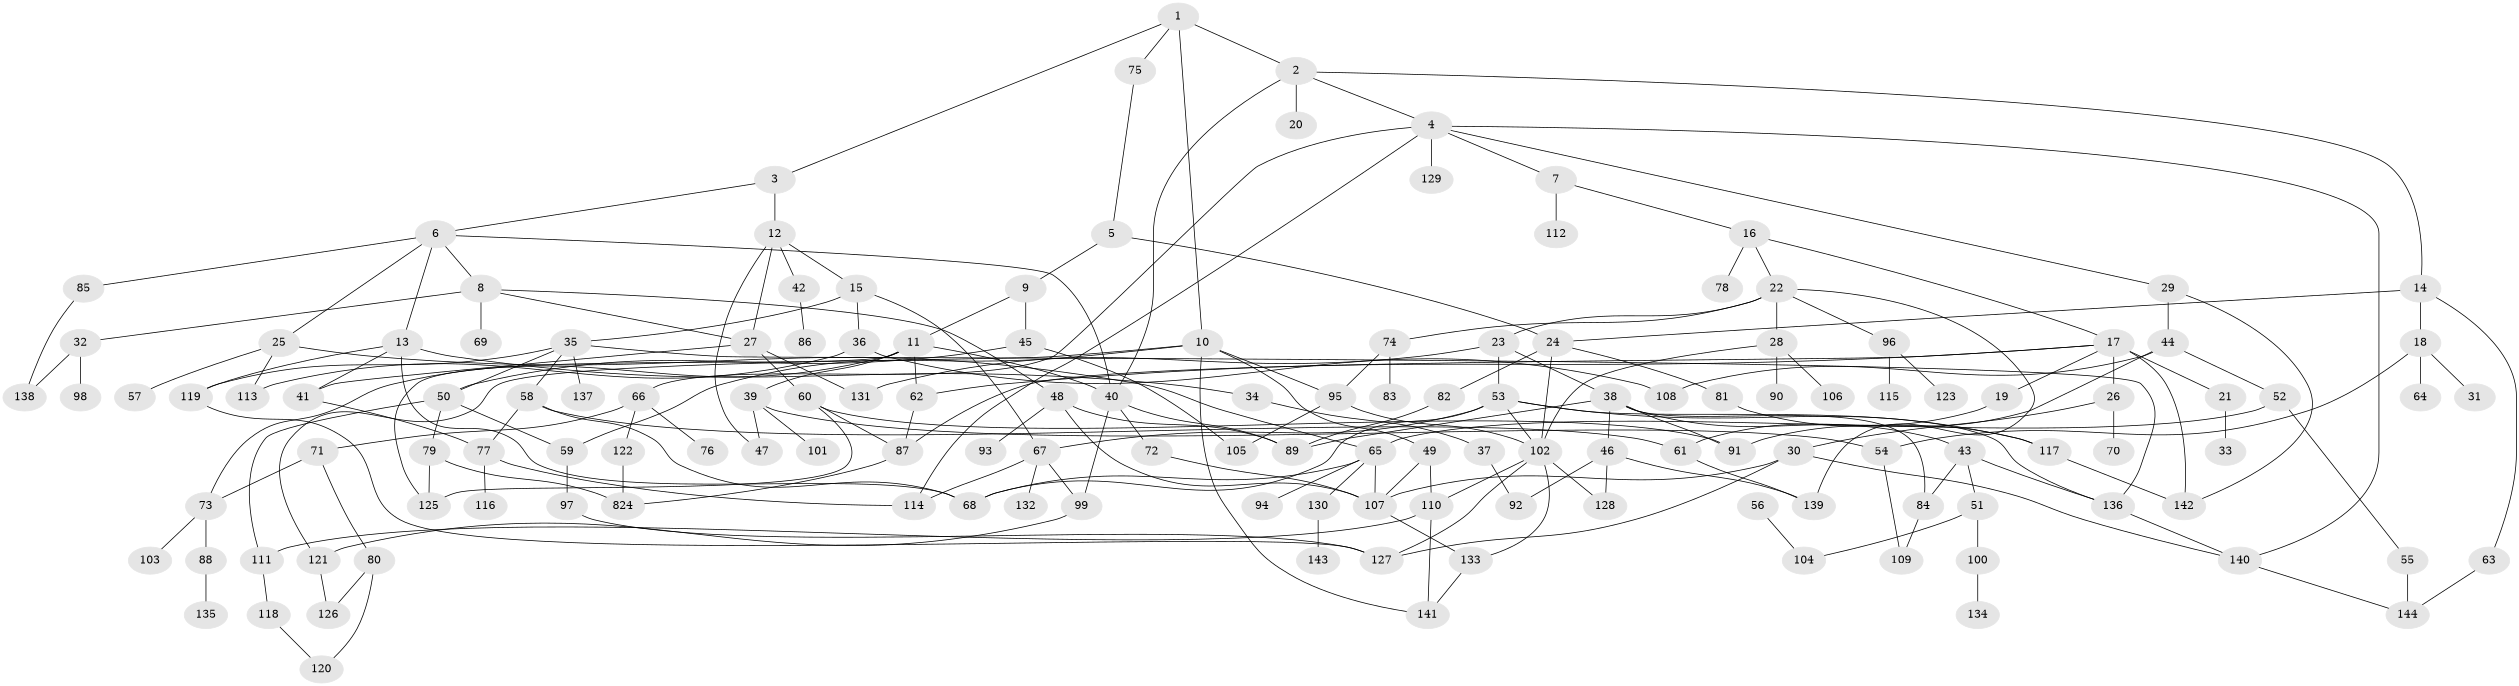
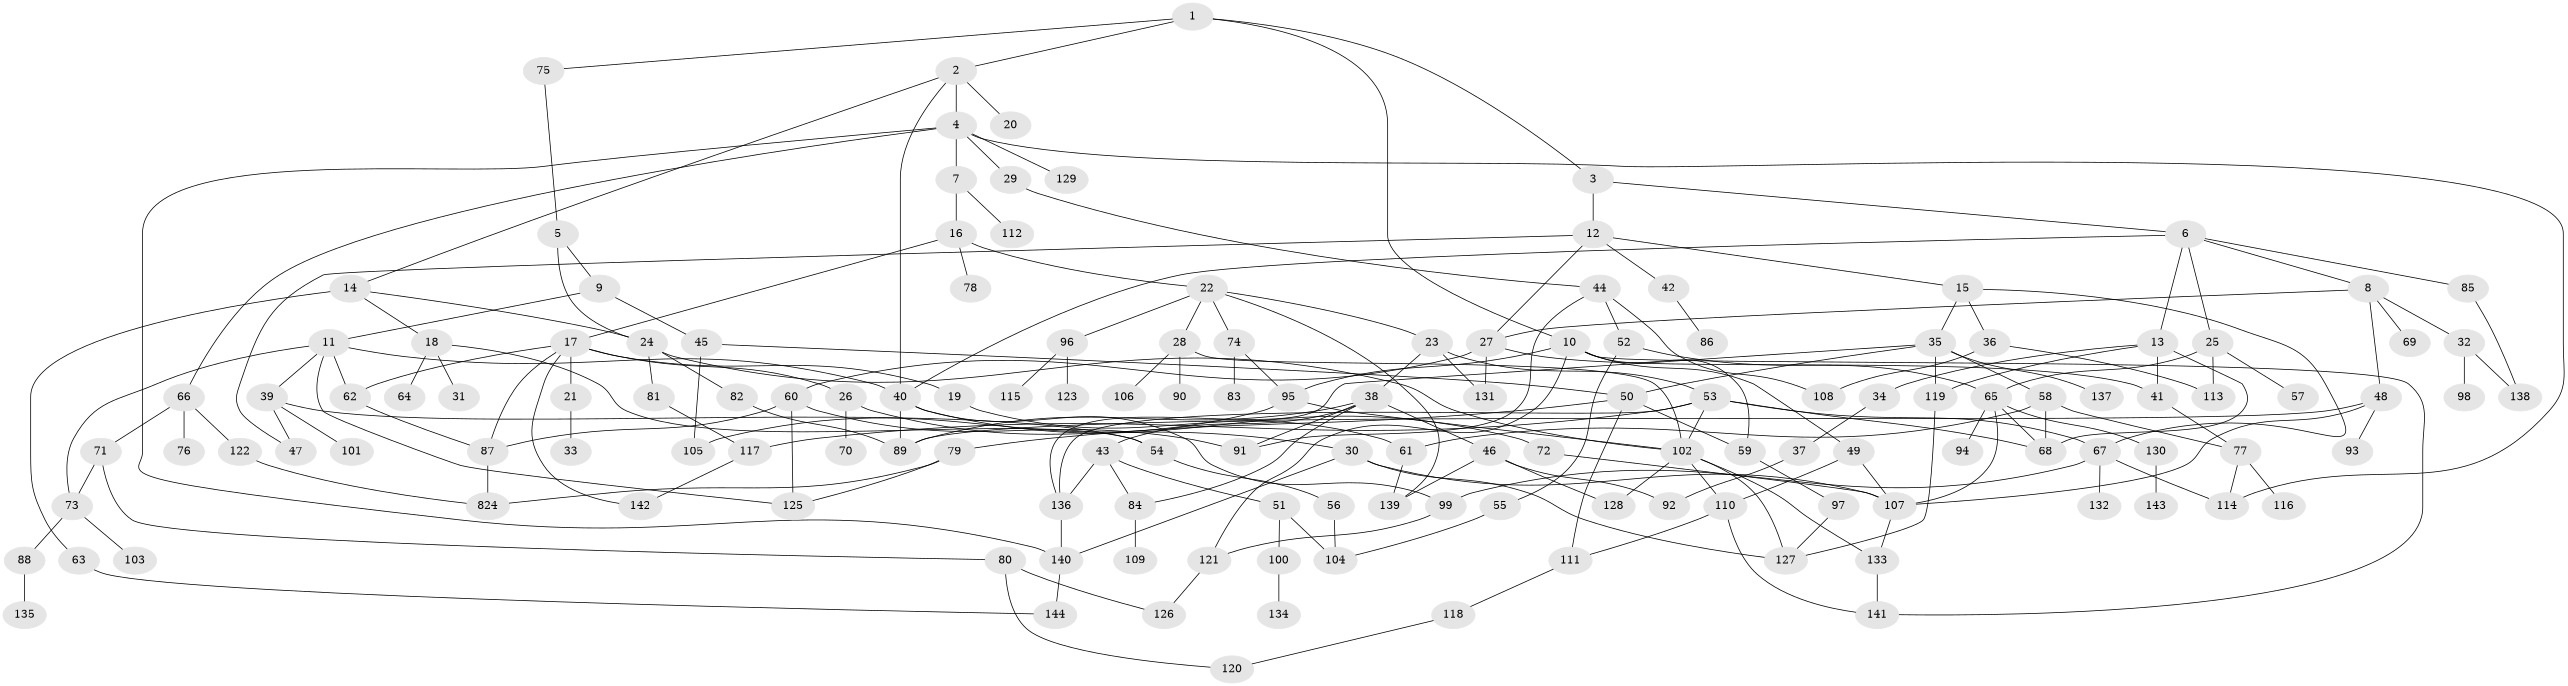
edge "29" -- "142": removed
edge "54" -- "109": now "54" -- "56"
edge "55" -- "144": now "55" -- "104"
